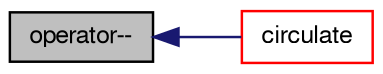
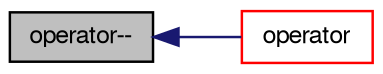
node "circulate": label "circulate" -> "operator"
